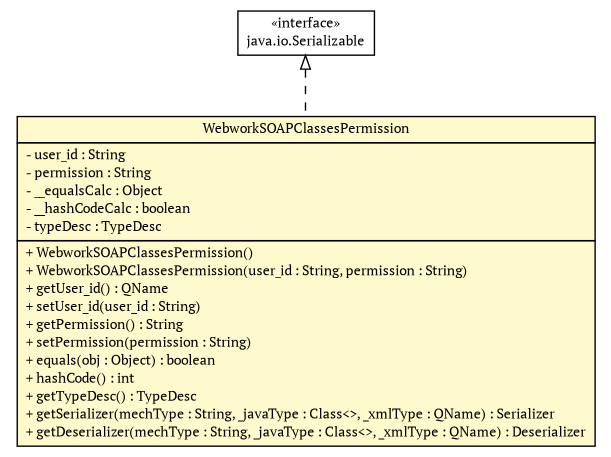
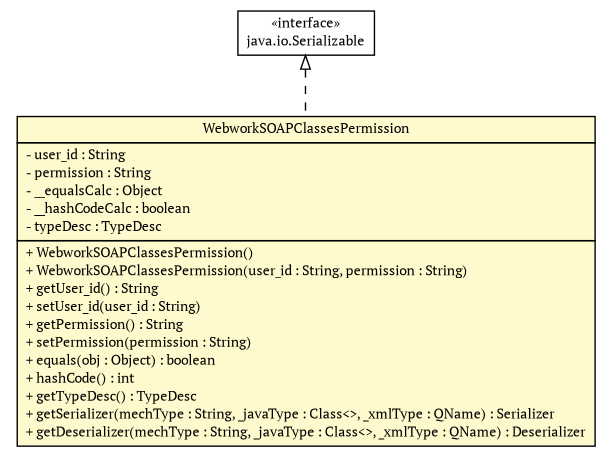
node "WebworkSOAPClassesPermission": text "+ getUser_id() : QName" -> "+ getUser_id() : String"
